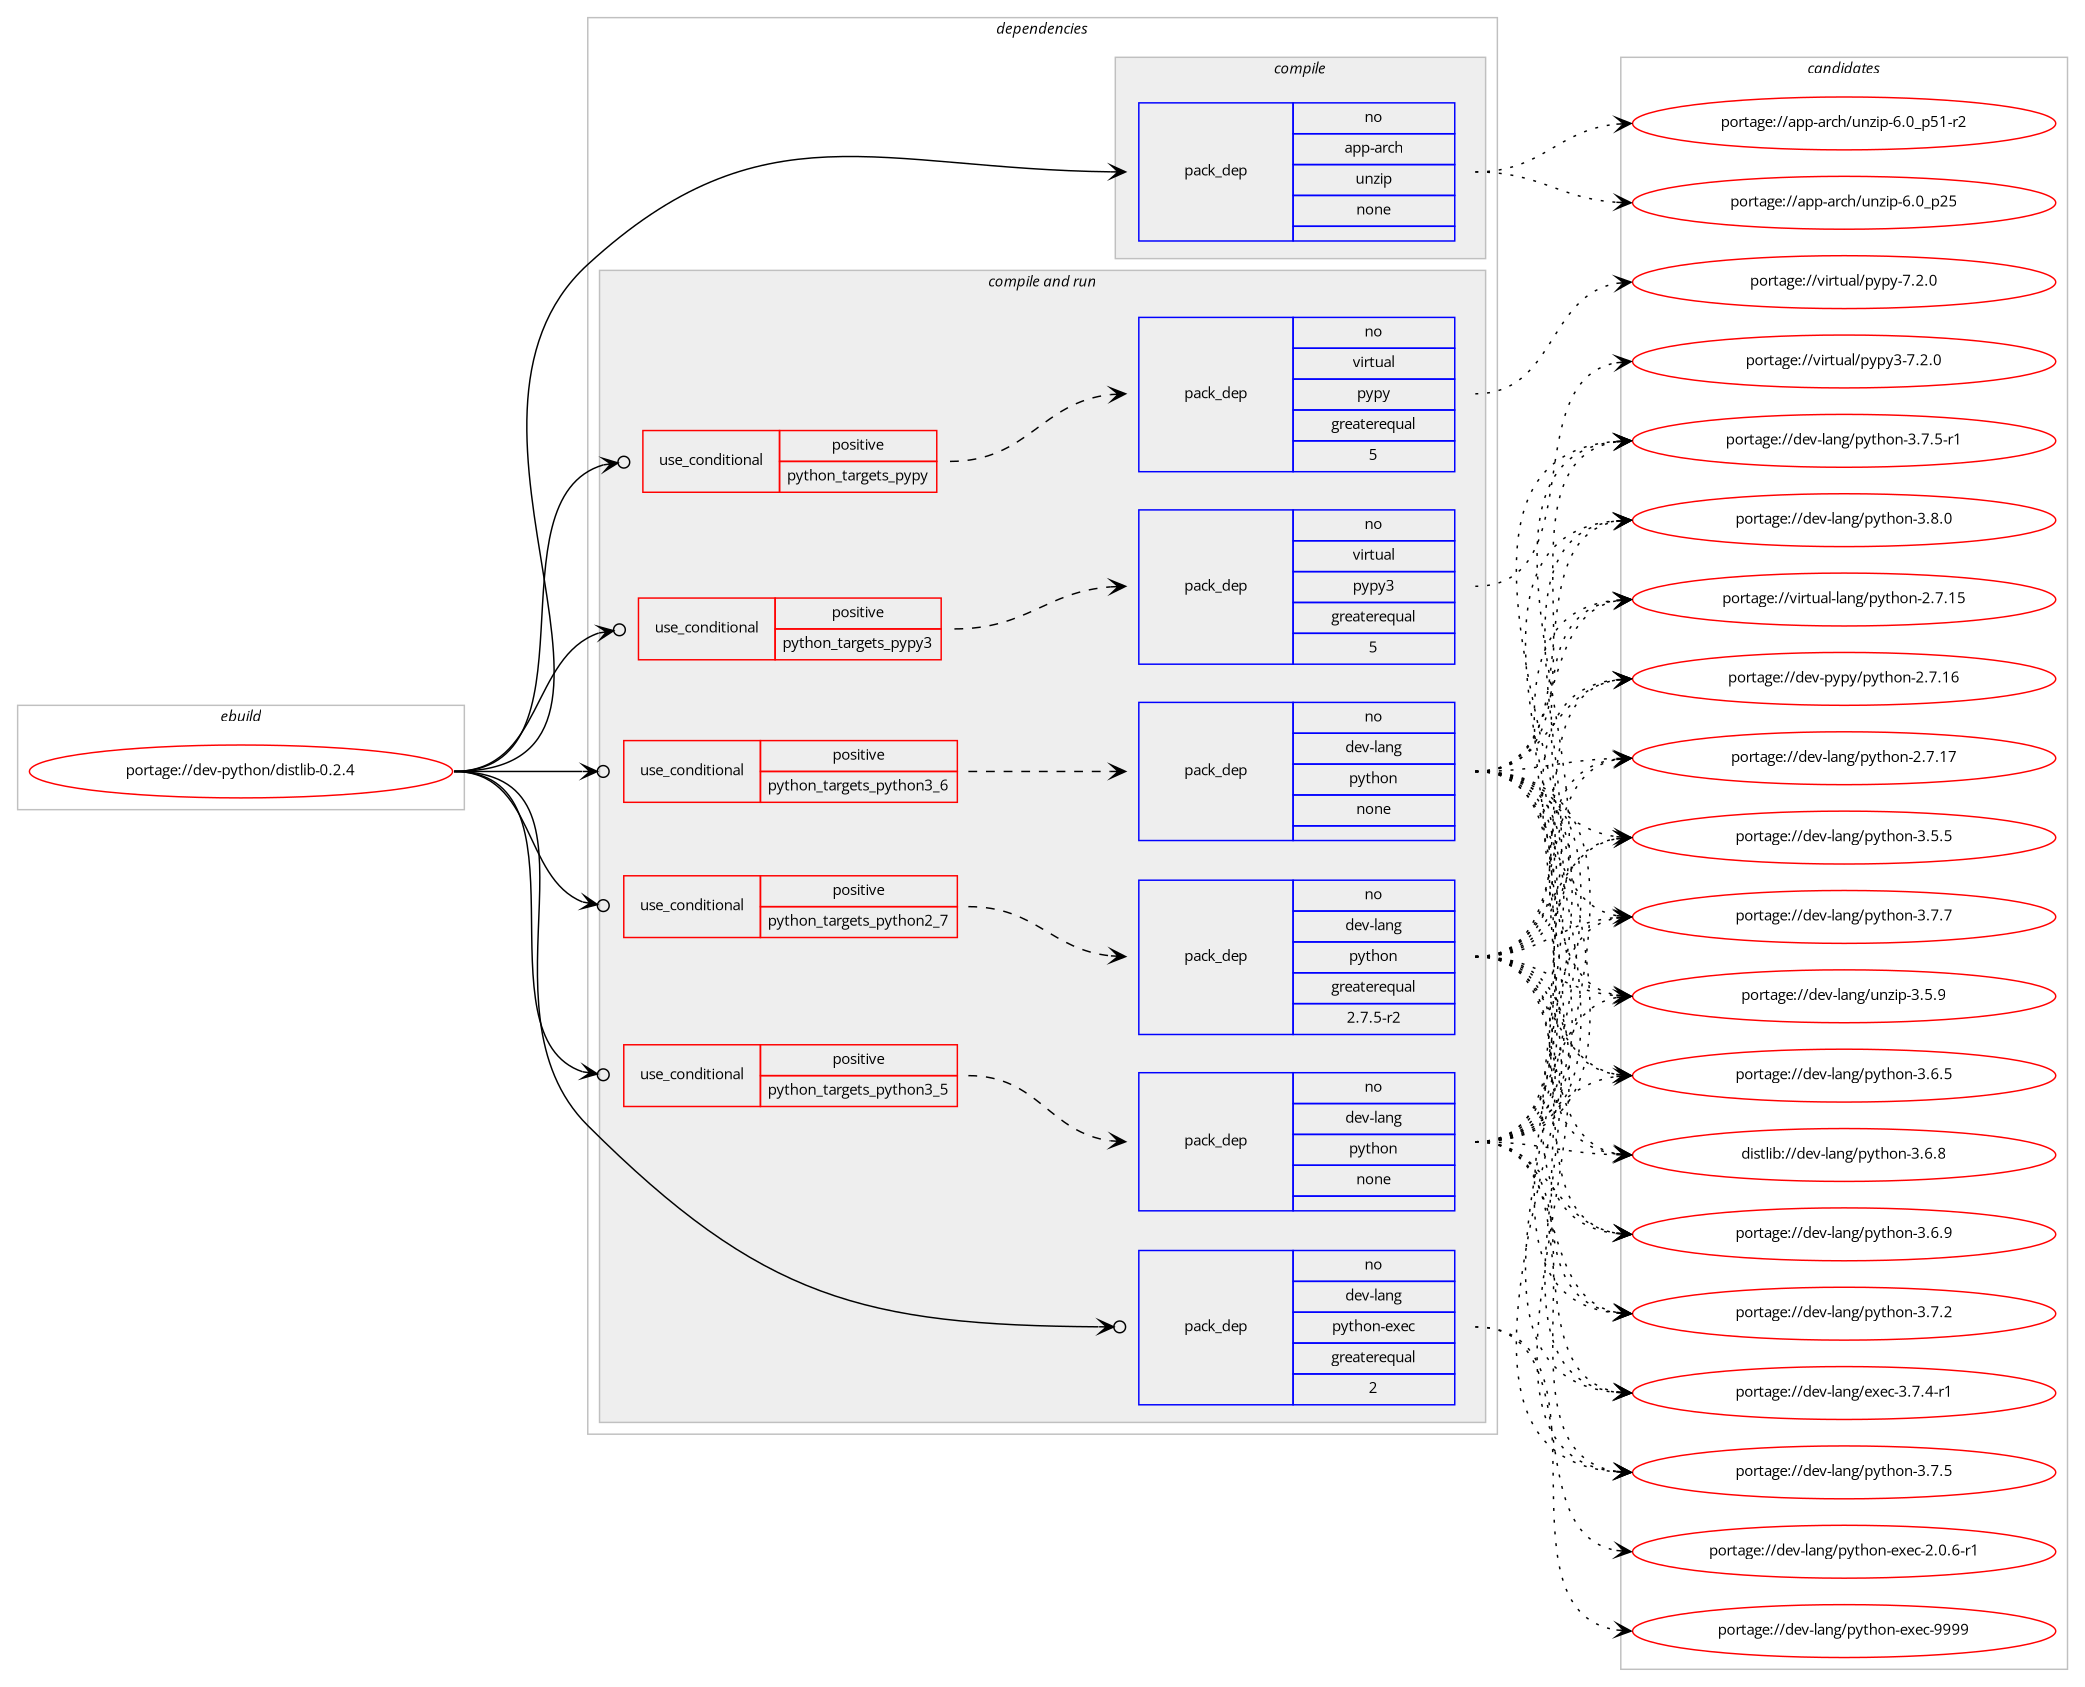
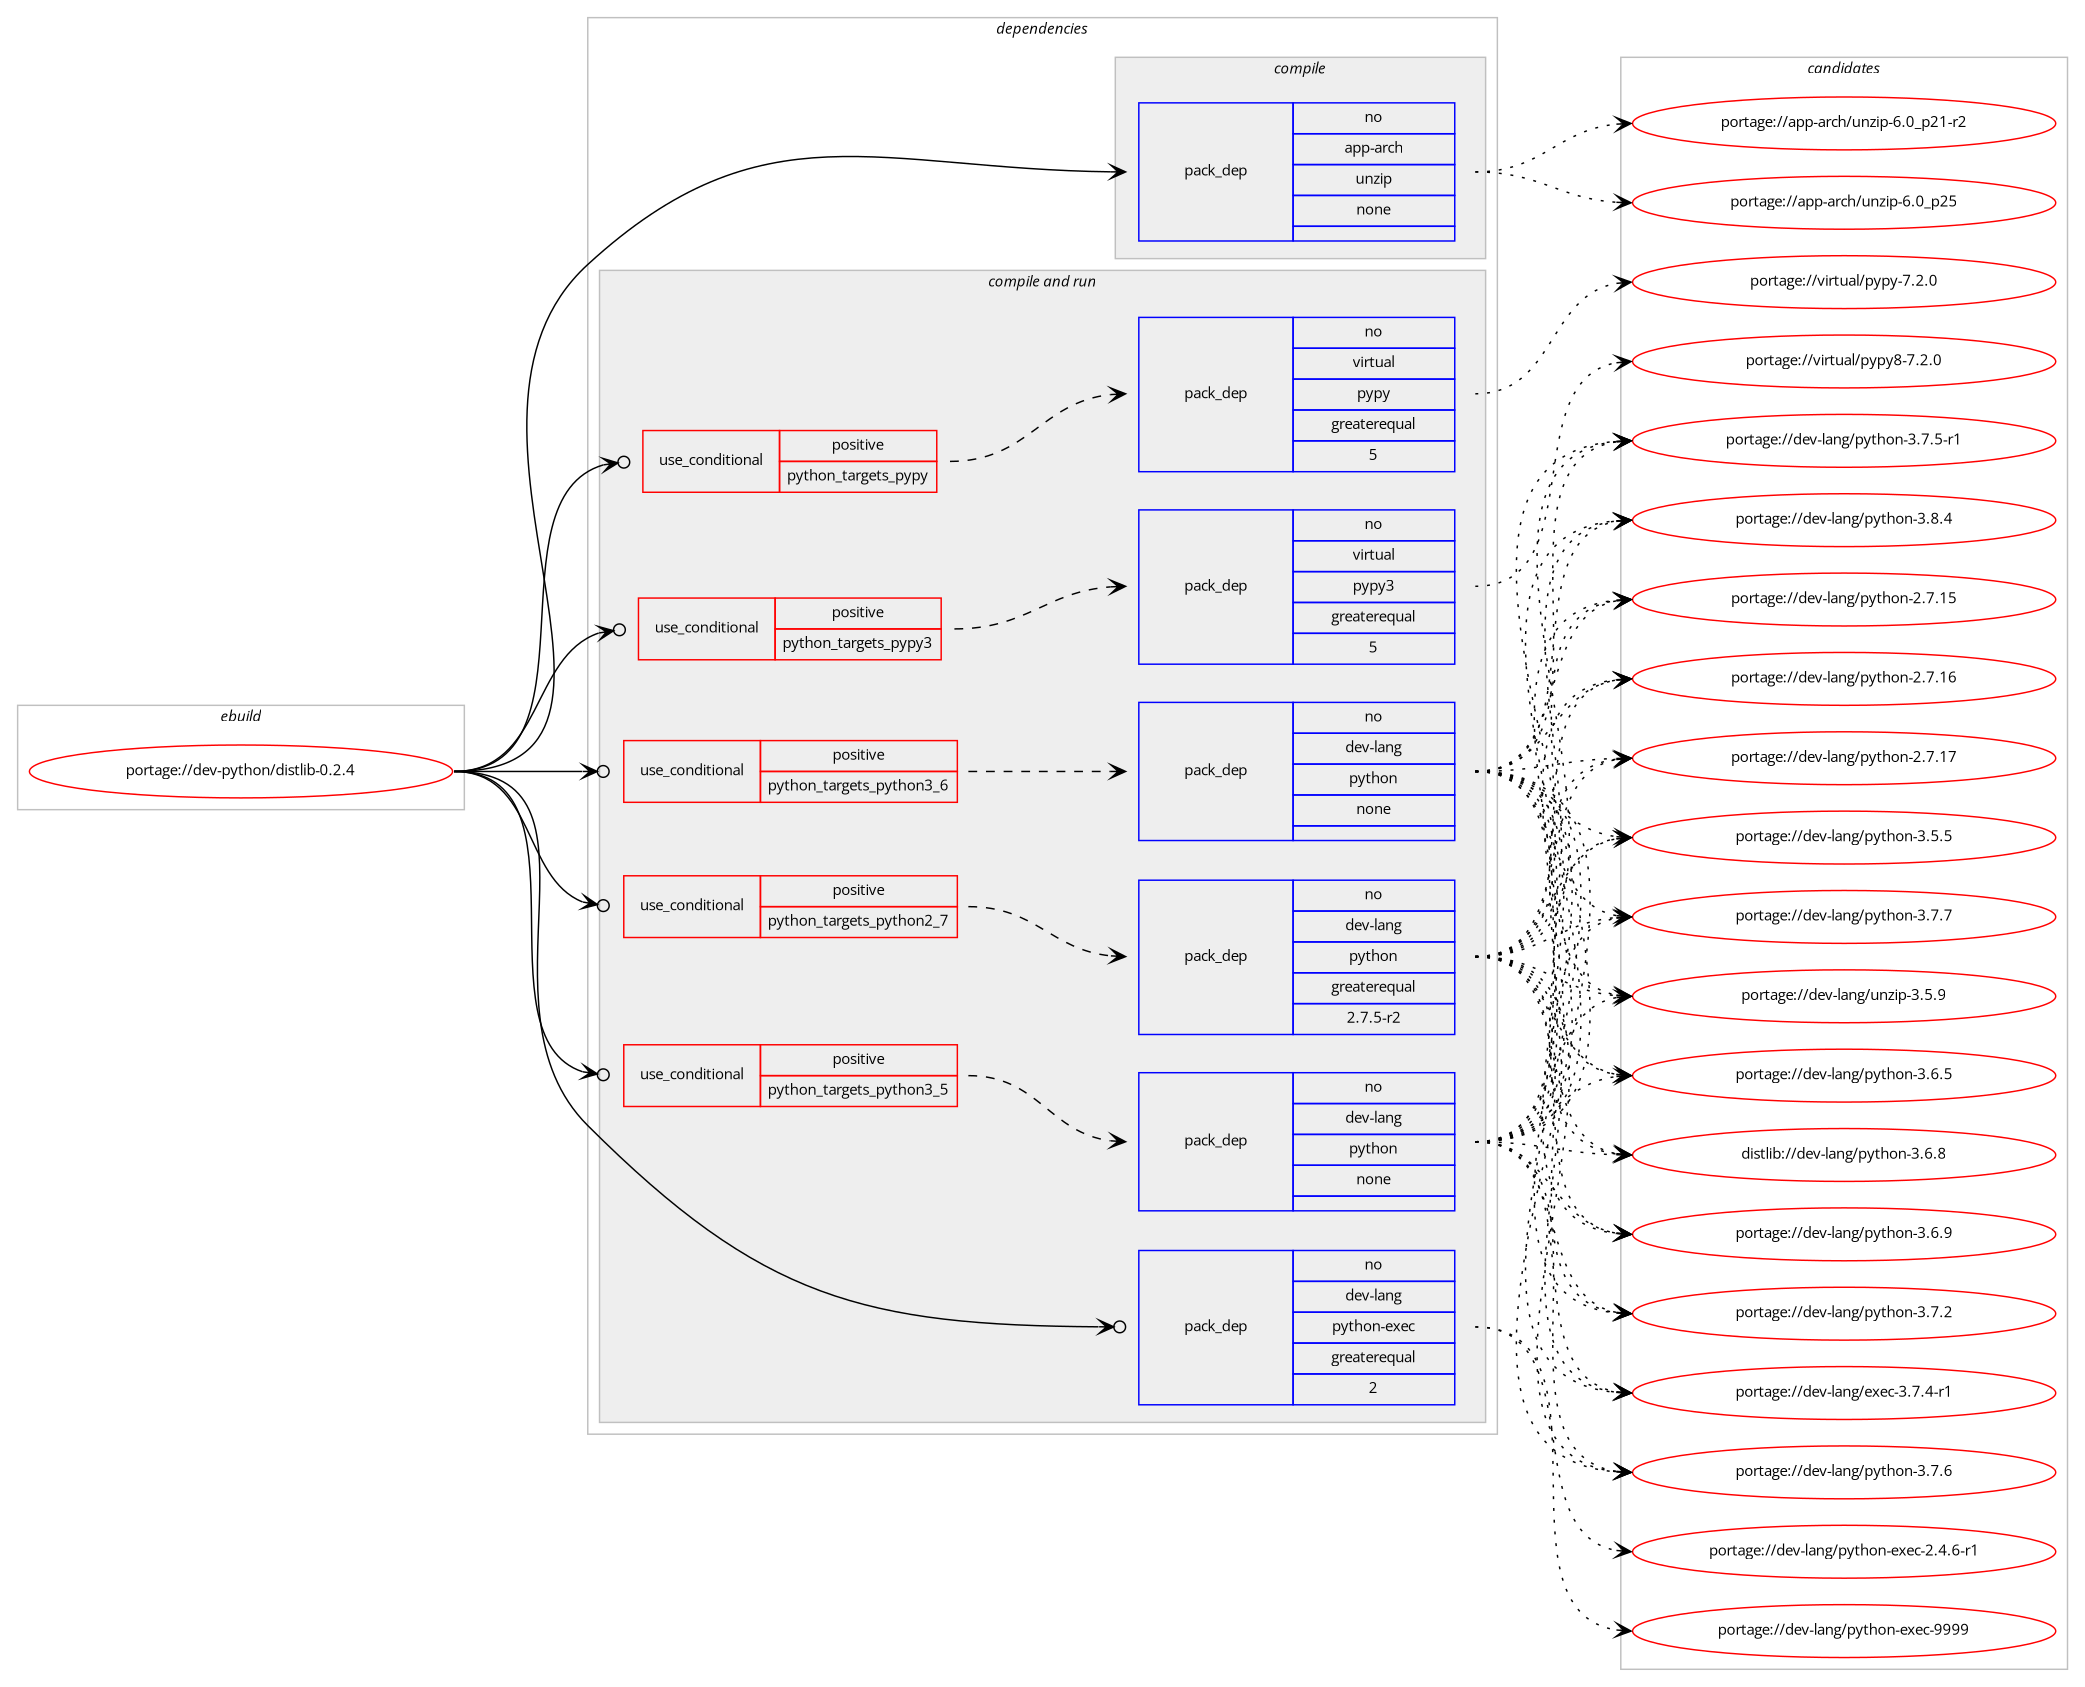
node "portage://app-arch/unzip-6.0_p51-r2": label "portage://app-arch/unzip-6.0_p51-r2" -> "portage://app-arch/unzip-6.0_p21-r2"
node "portage://virtual/pypy3-7.2.0": label "portage://virtual/pypy3-7.2.0" -> "portage://virtual/pypy8-7.2.0"
node "portage://dev-lang/python-3.8.0": label "portage://dev-lang/python-3.8.0" -> "portage://dev-lang/python-3.8.4"
node "portage://virtual-lang/python-2.7.15": label "portage://virtual-lang/python-2.7.15" -> "portage://dev-lang/python-2.7.15"
node "portage://dev-pypy/python-2.7.16": label "portage://dev-pypy/python-2.7.16" -> "portage://dev-lang/python-2.7.16"
node "portage://dev-lang/python-3.7.5": label "portage://dev-lang/python-3.7.5" -> "portage://dev-lang/python-3.7.6"
node "portage://dev-lang/python-exec-2.0.6-r1": label "portage://dev-lang/python-exec-2.0.6-r1" -> "portage://dev-lang/python-exec-2.4.6-r1"
